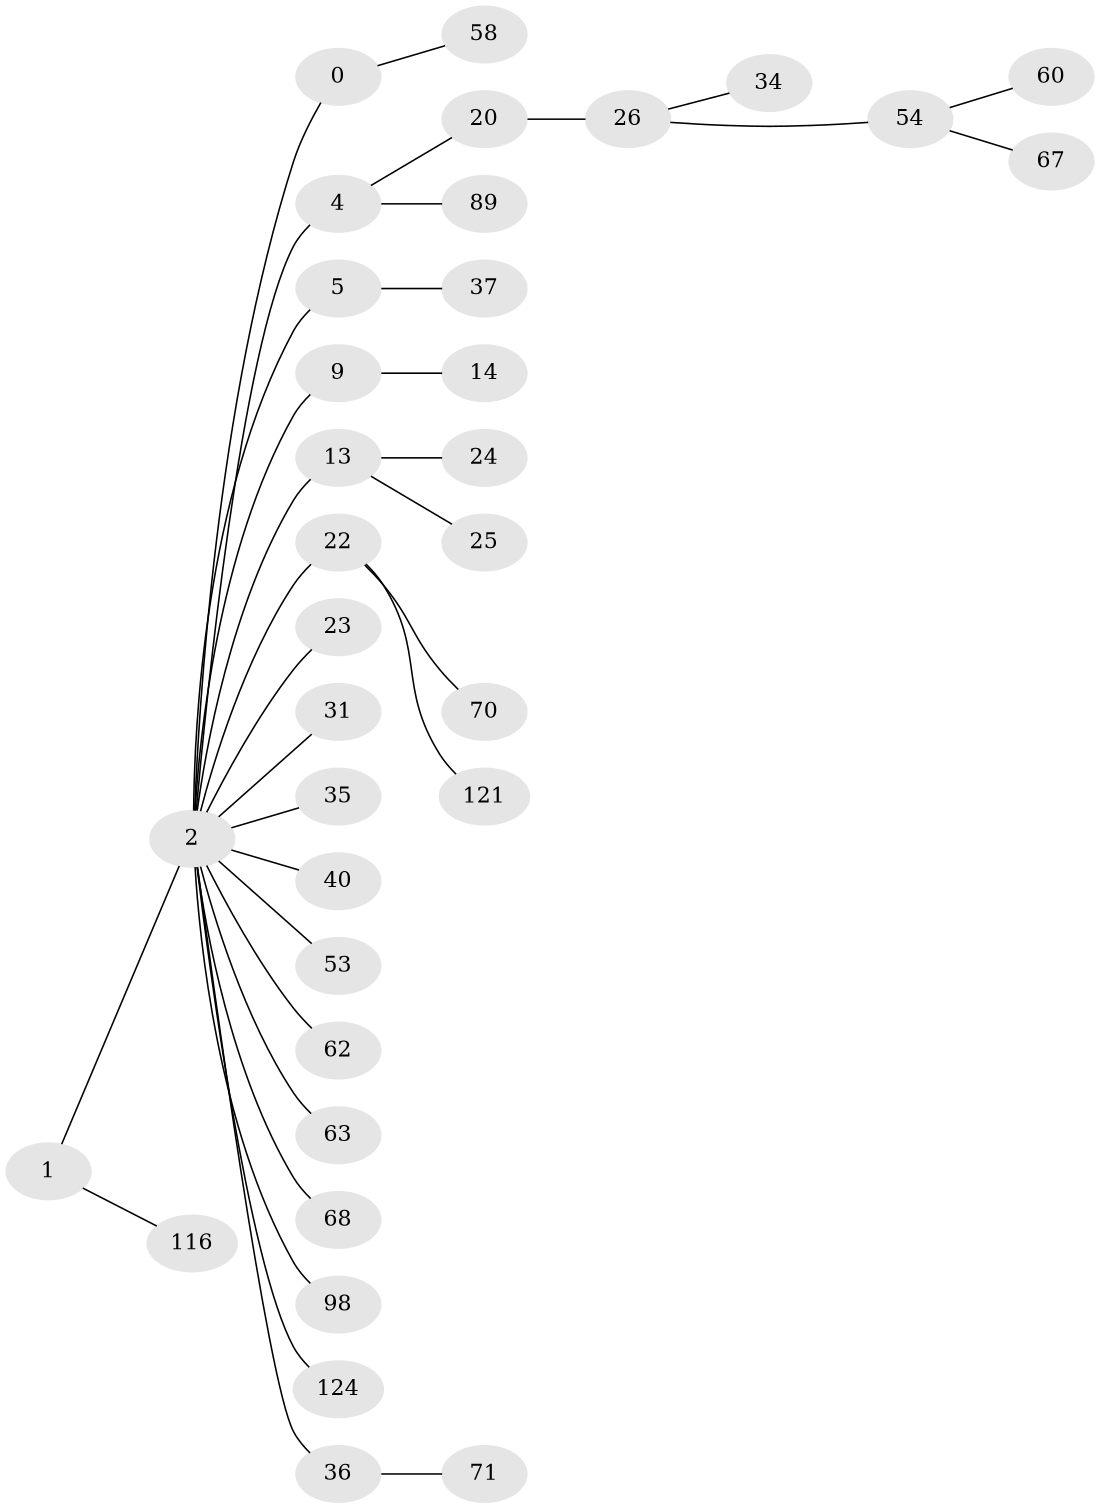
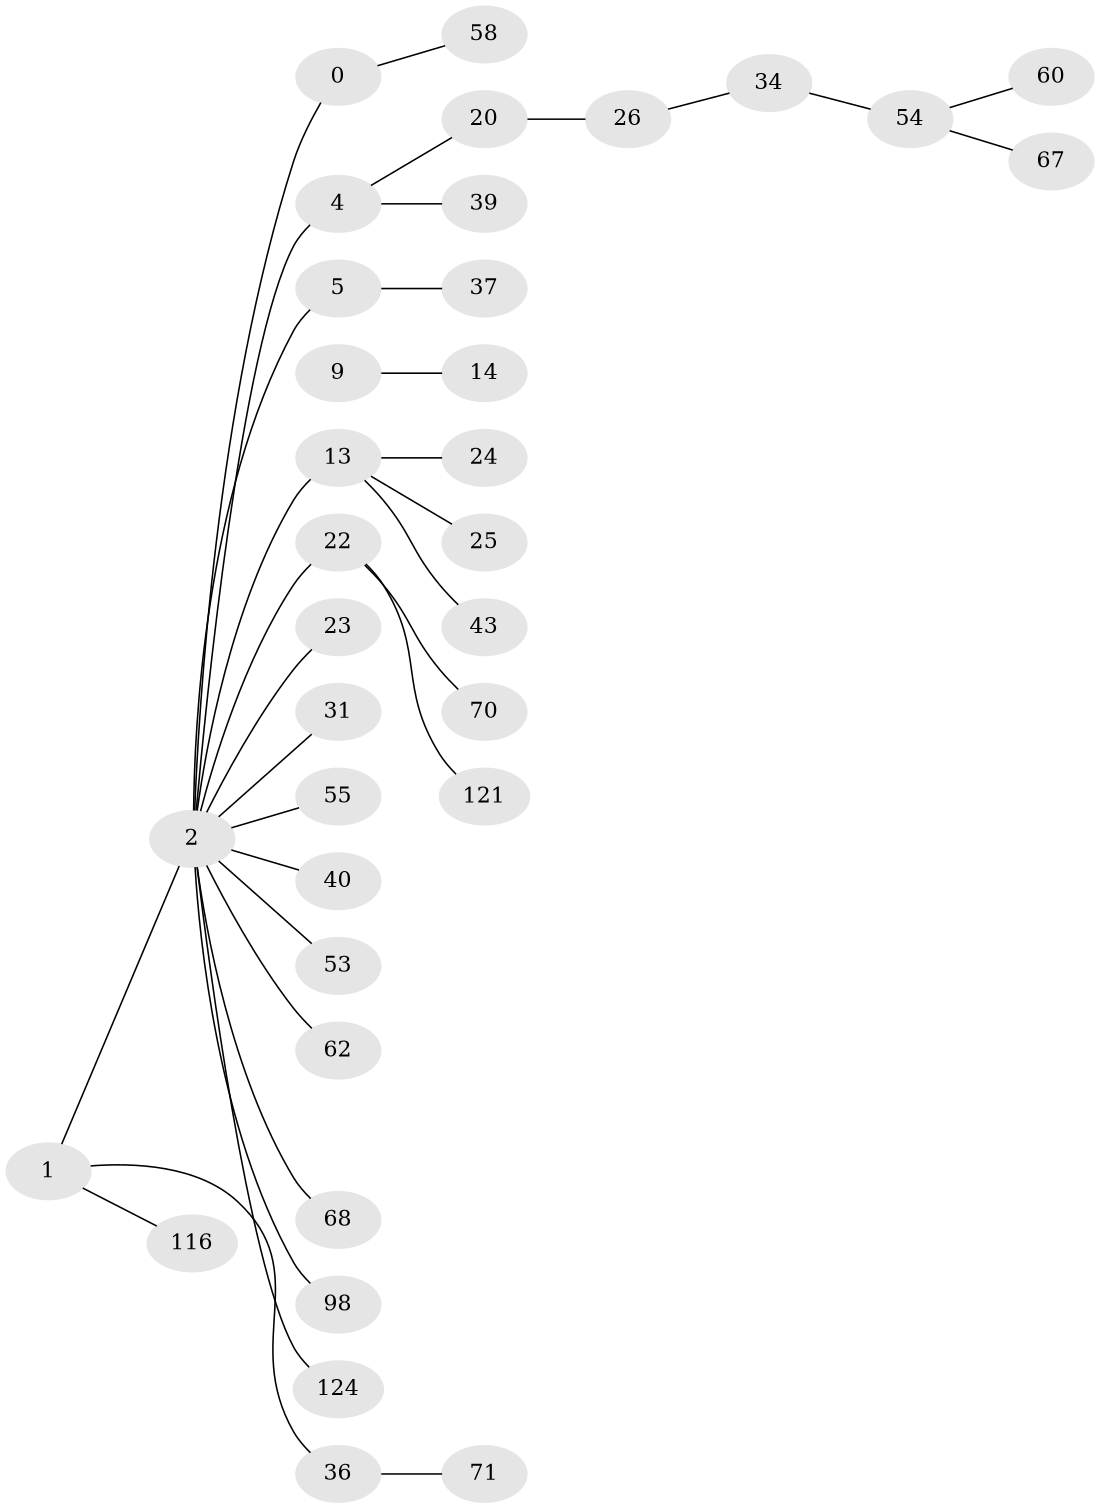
edge "26" -- "54": now "34" -- "54"
node "89": label "89" -> "39"
edge "9" -- "2": removed
node "43": added
node "35": label "35" -> "55"
node "63": removed
edge "2" -- "36": now "1" -- "36"
